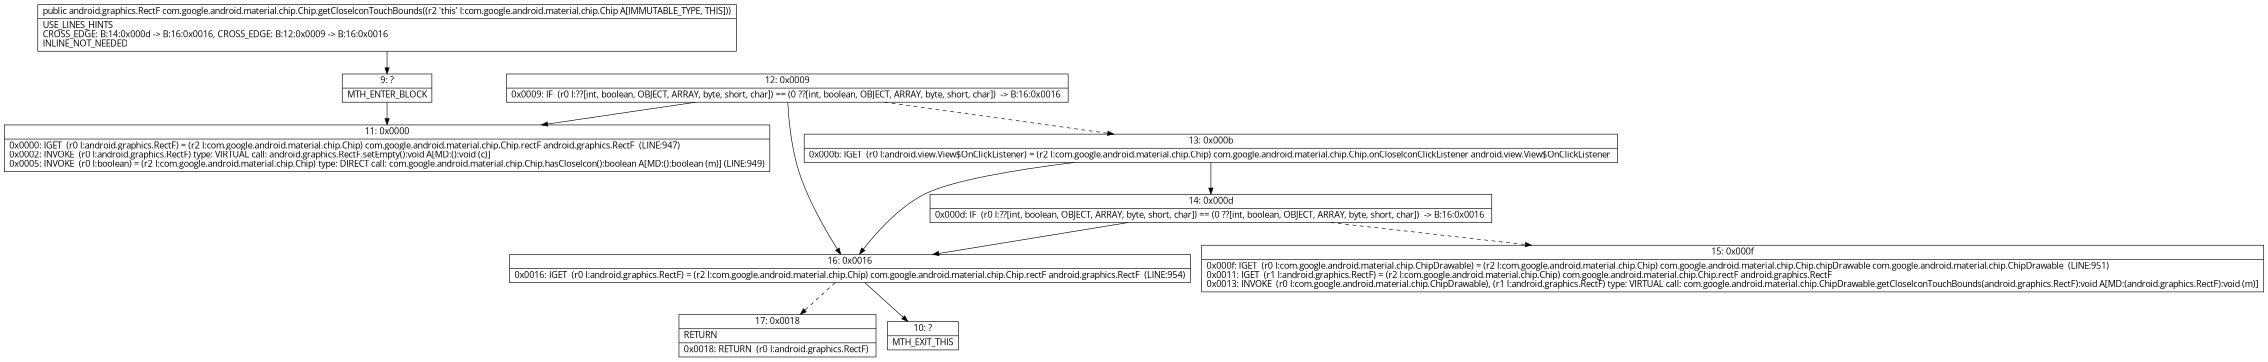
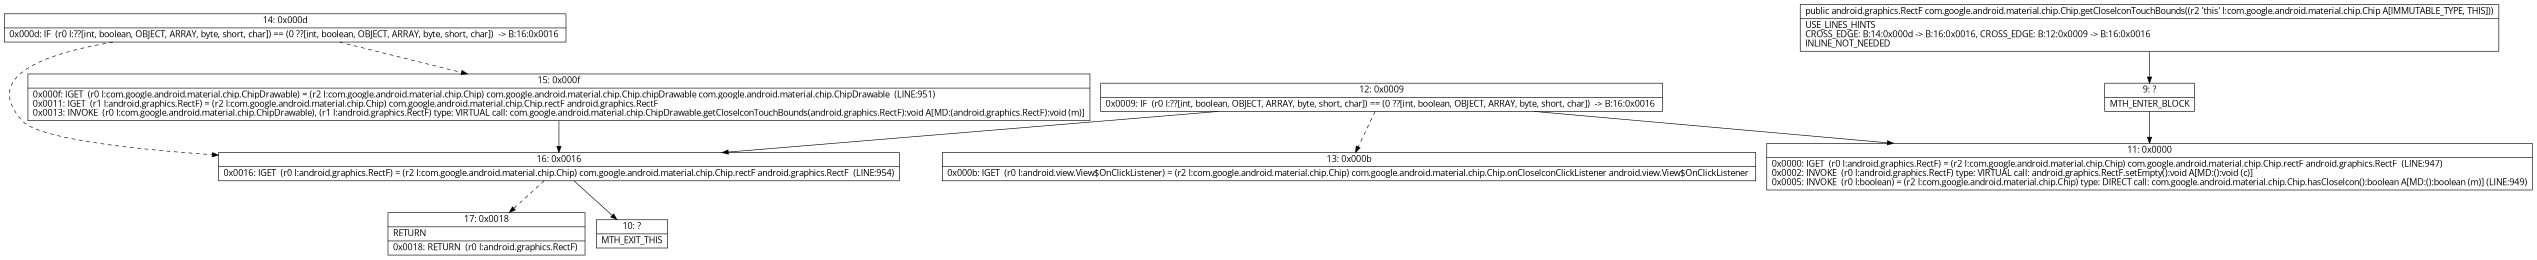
edge "13: 0x000b" -> "14: 0x000d": removed
edge "13: 0x000b" -> "16: 0x0016": now "15: 0x000f" -> "16: 0x0016"
edge "14: 0x000d" -> "16: 0x0016": style solid -> dashed
